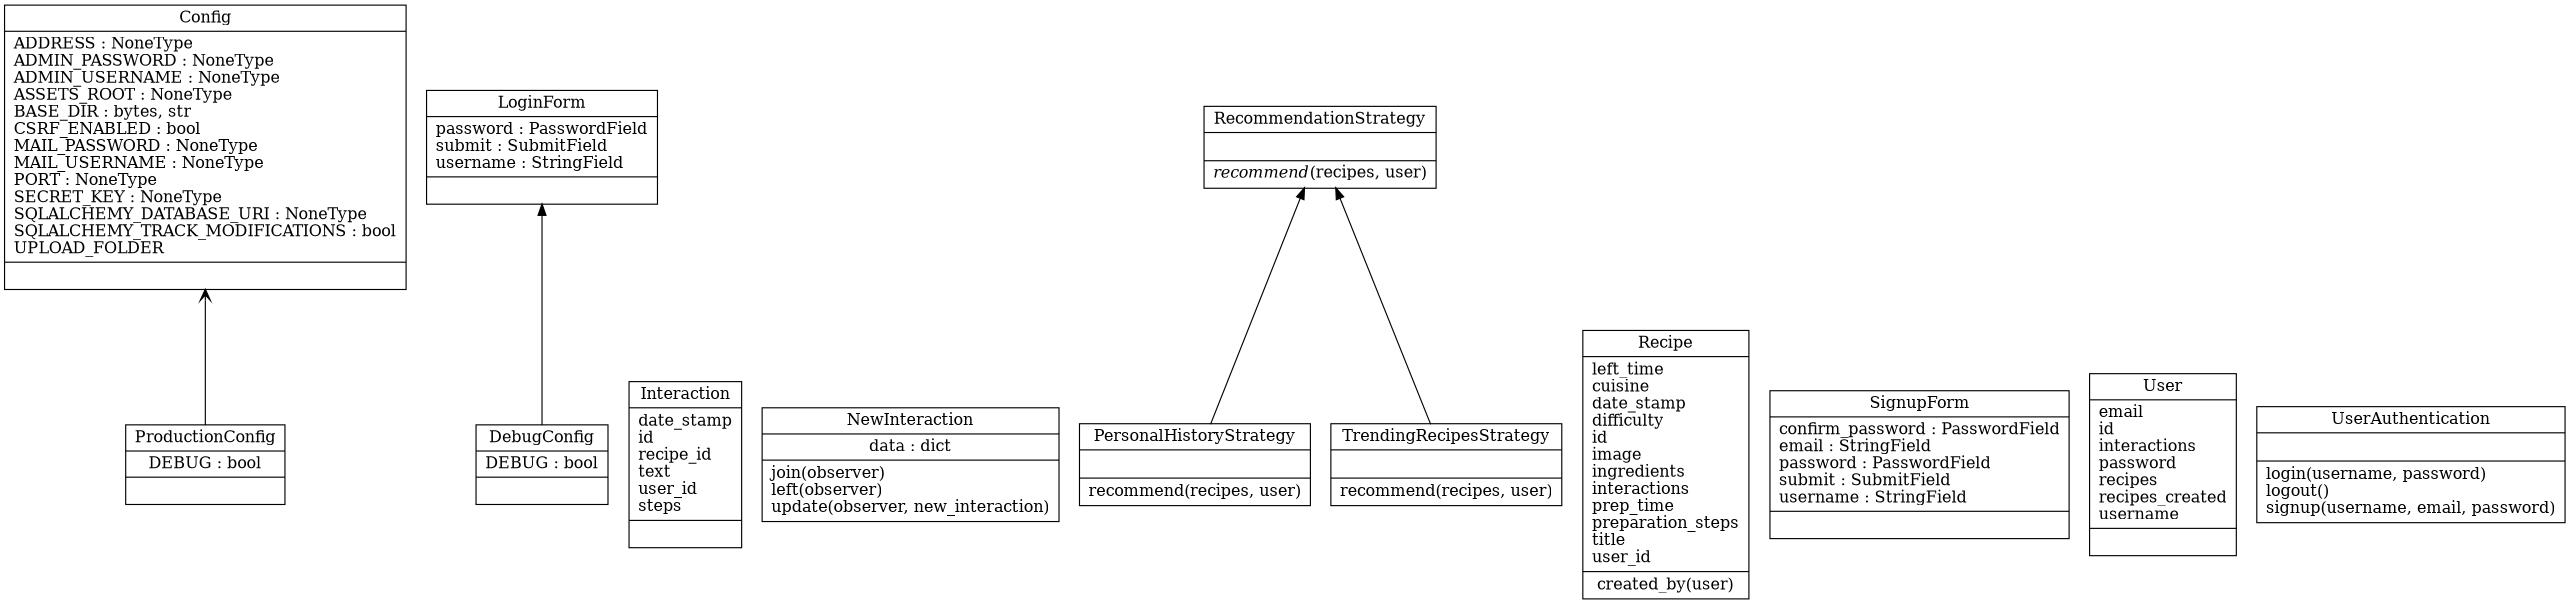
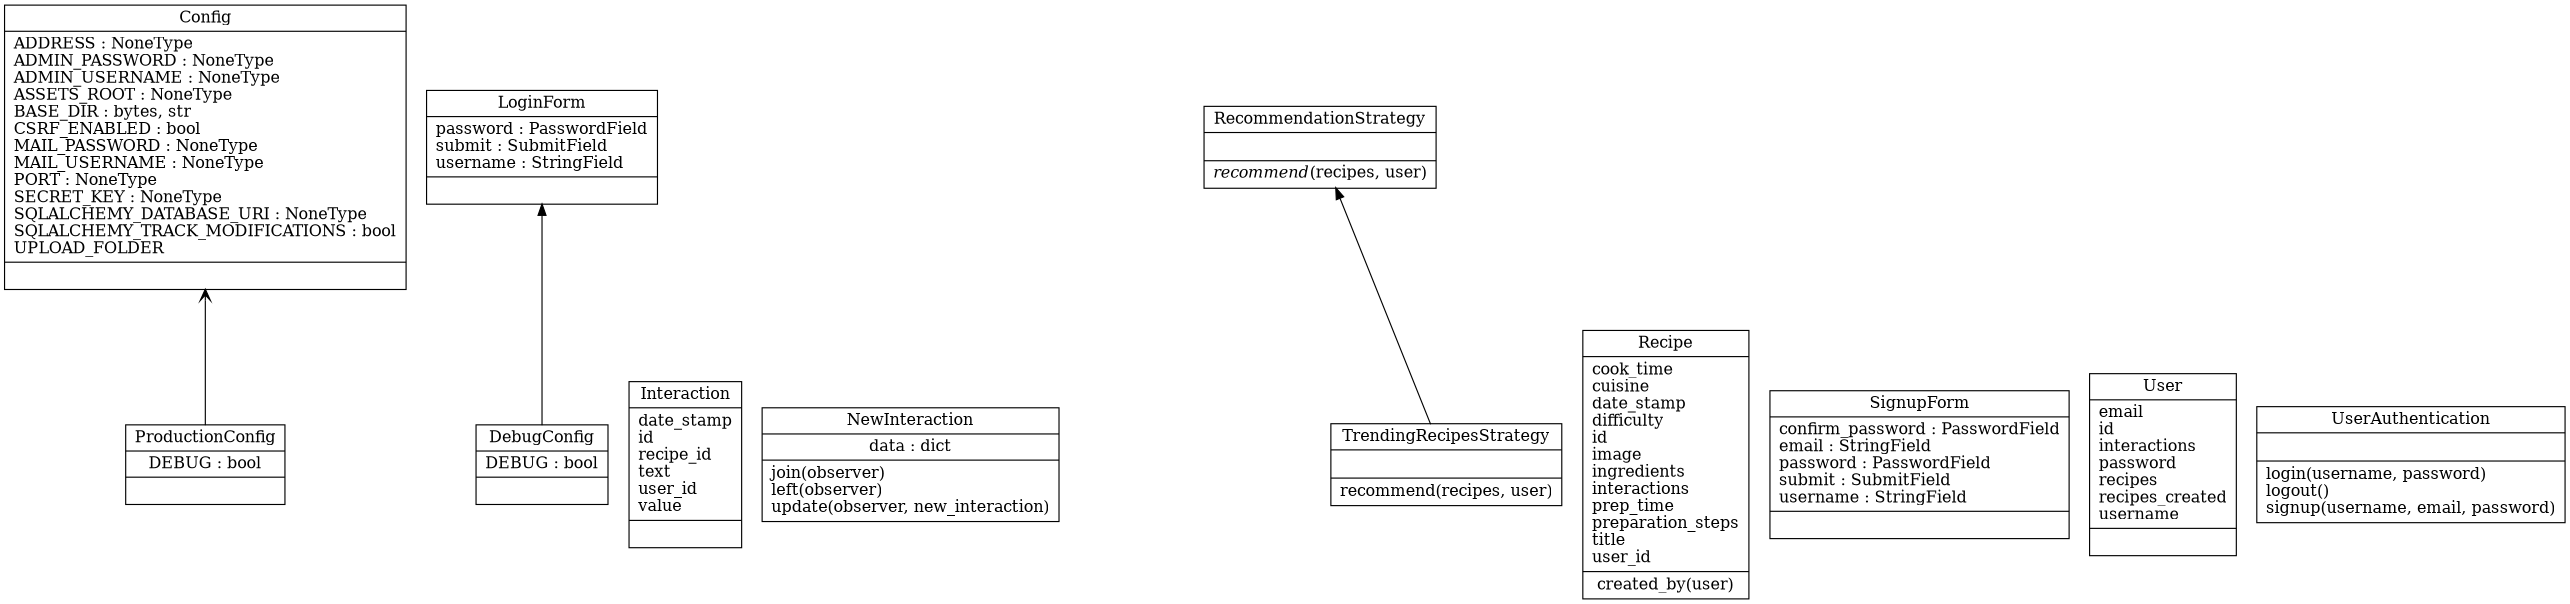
node "Recipe": text "left_time" -> "cook_time"
node "PersonalHistoryStrategy": removed
node "Interaction": text "steps" -> "value"
